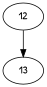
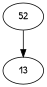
node "12": label "12" -> "52"
